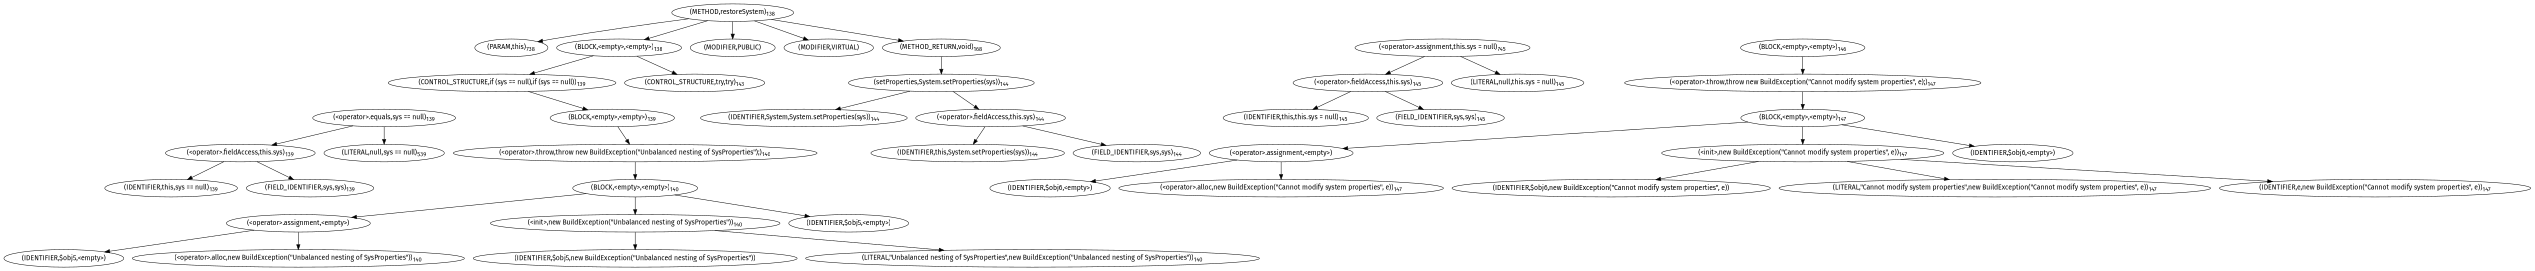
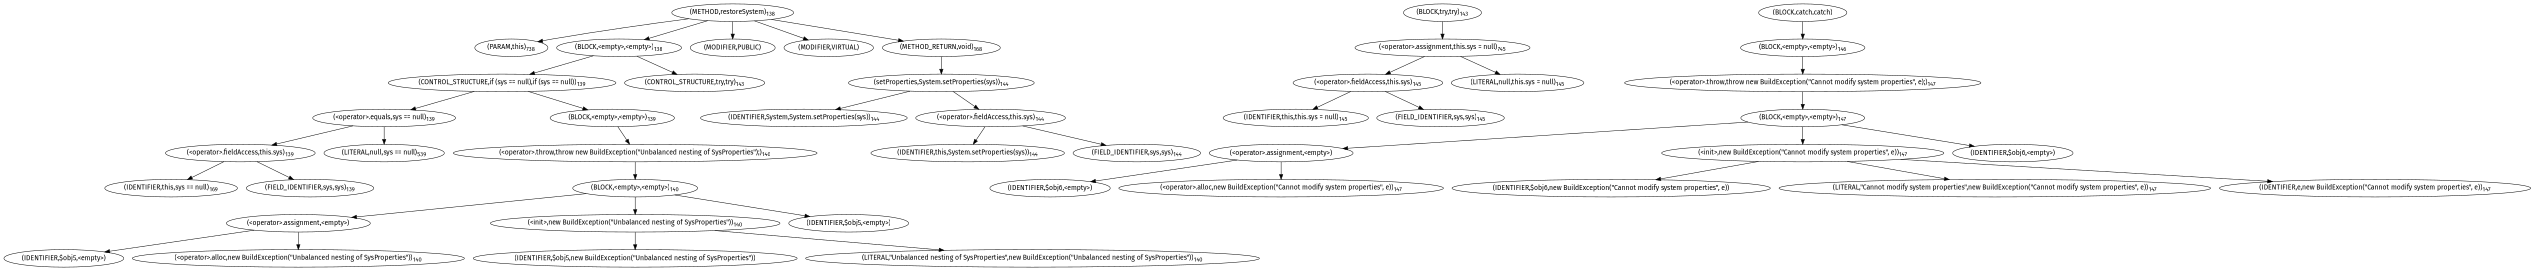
node "(BLOCK,try,try)": added
node "(BLOCK,catch,catch)": added
edge "(CONTROL_STRUCTURE,if (sys == null),if (sys == null))" -> "(<operator>.equals,sys == null)": added
node "(IDENTIFIER,this,sys == null)": text "139" -> "169"
